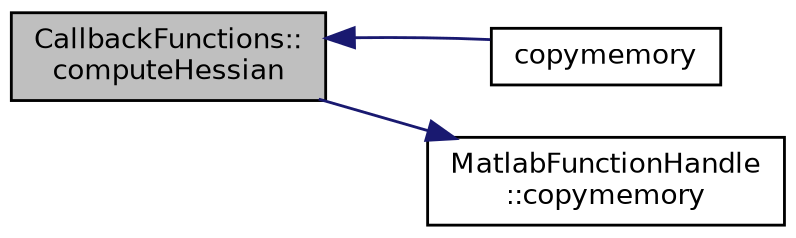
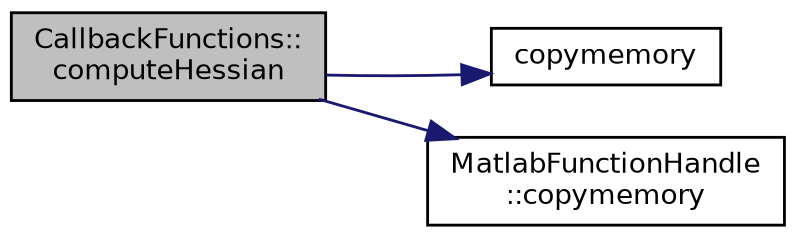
edge "copymemory" -> "CallbackFunctions:: computeHessian": reversed
